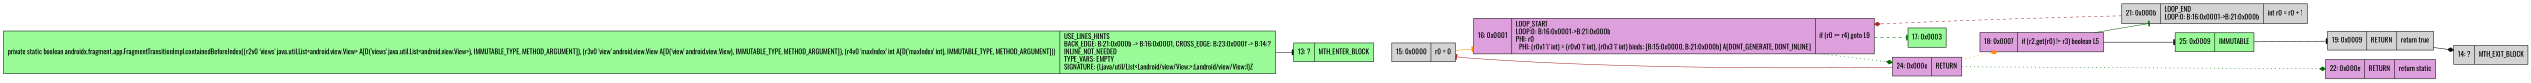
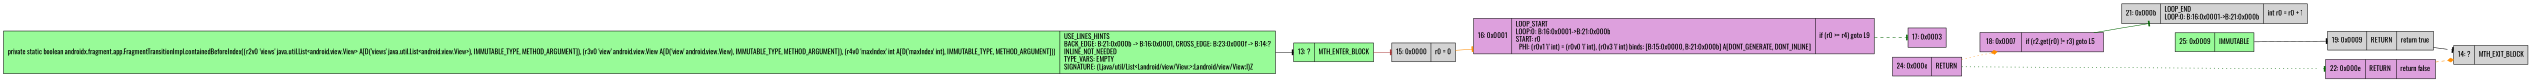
edge "21: 0x000b" -> "16: 0x0001": removed
node "17: 0x0003": fillcolor palegreen -> plum
node "16: 0x0001": text "PHI: r0" -> "START: r0"
node "18: 0x0007": text "if (r2.get(r0) != r3) boolean L5" -> "if (r2.get(r0) != r3) goto L5"
edge "18: 0x0007" -> "25: 0x0009": removed
edge "19: 0x0009" -> "14: ?": arrowhead diamond -> tee
edge "16: 0x0001" -> "24: 0x000e": removed
edge "22: 0x000e" -> "14: ?": added
edge "24: 0x000e" -> "15: 0x0000": now "13: ?" -> "15: 0x0000"
edge "24: 0x000e" -> "22: 0x000e": arrowhead diamond -> tee
node "22: 0x000e": text "return static" -> "return false"
